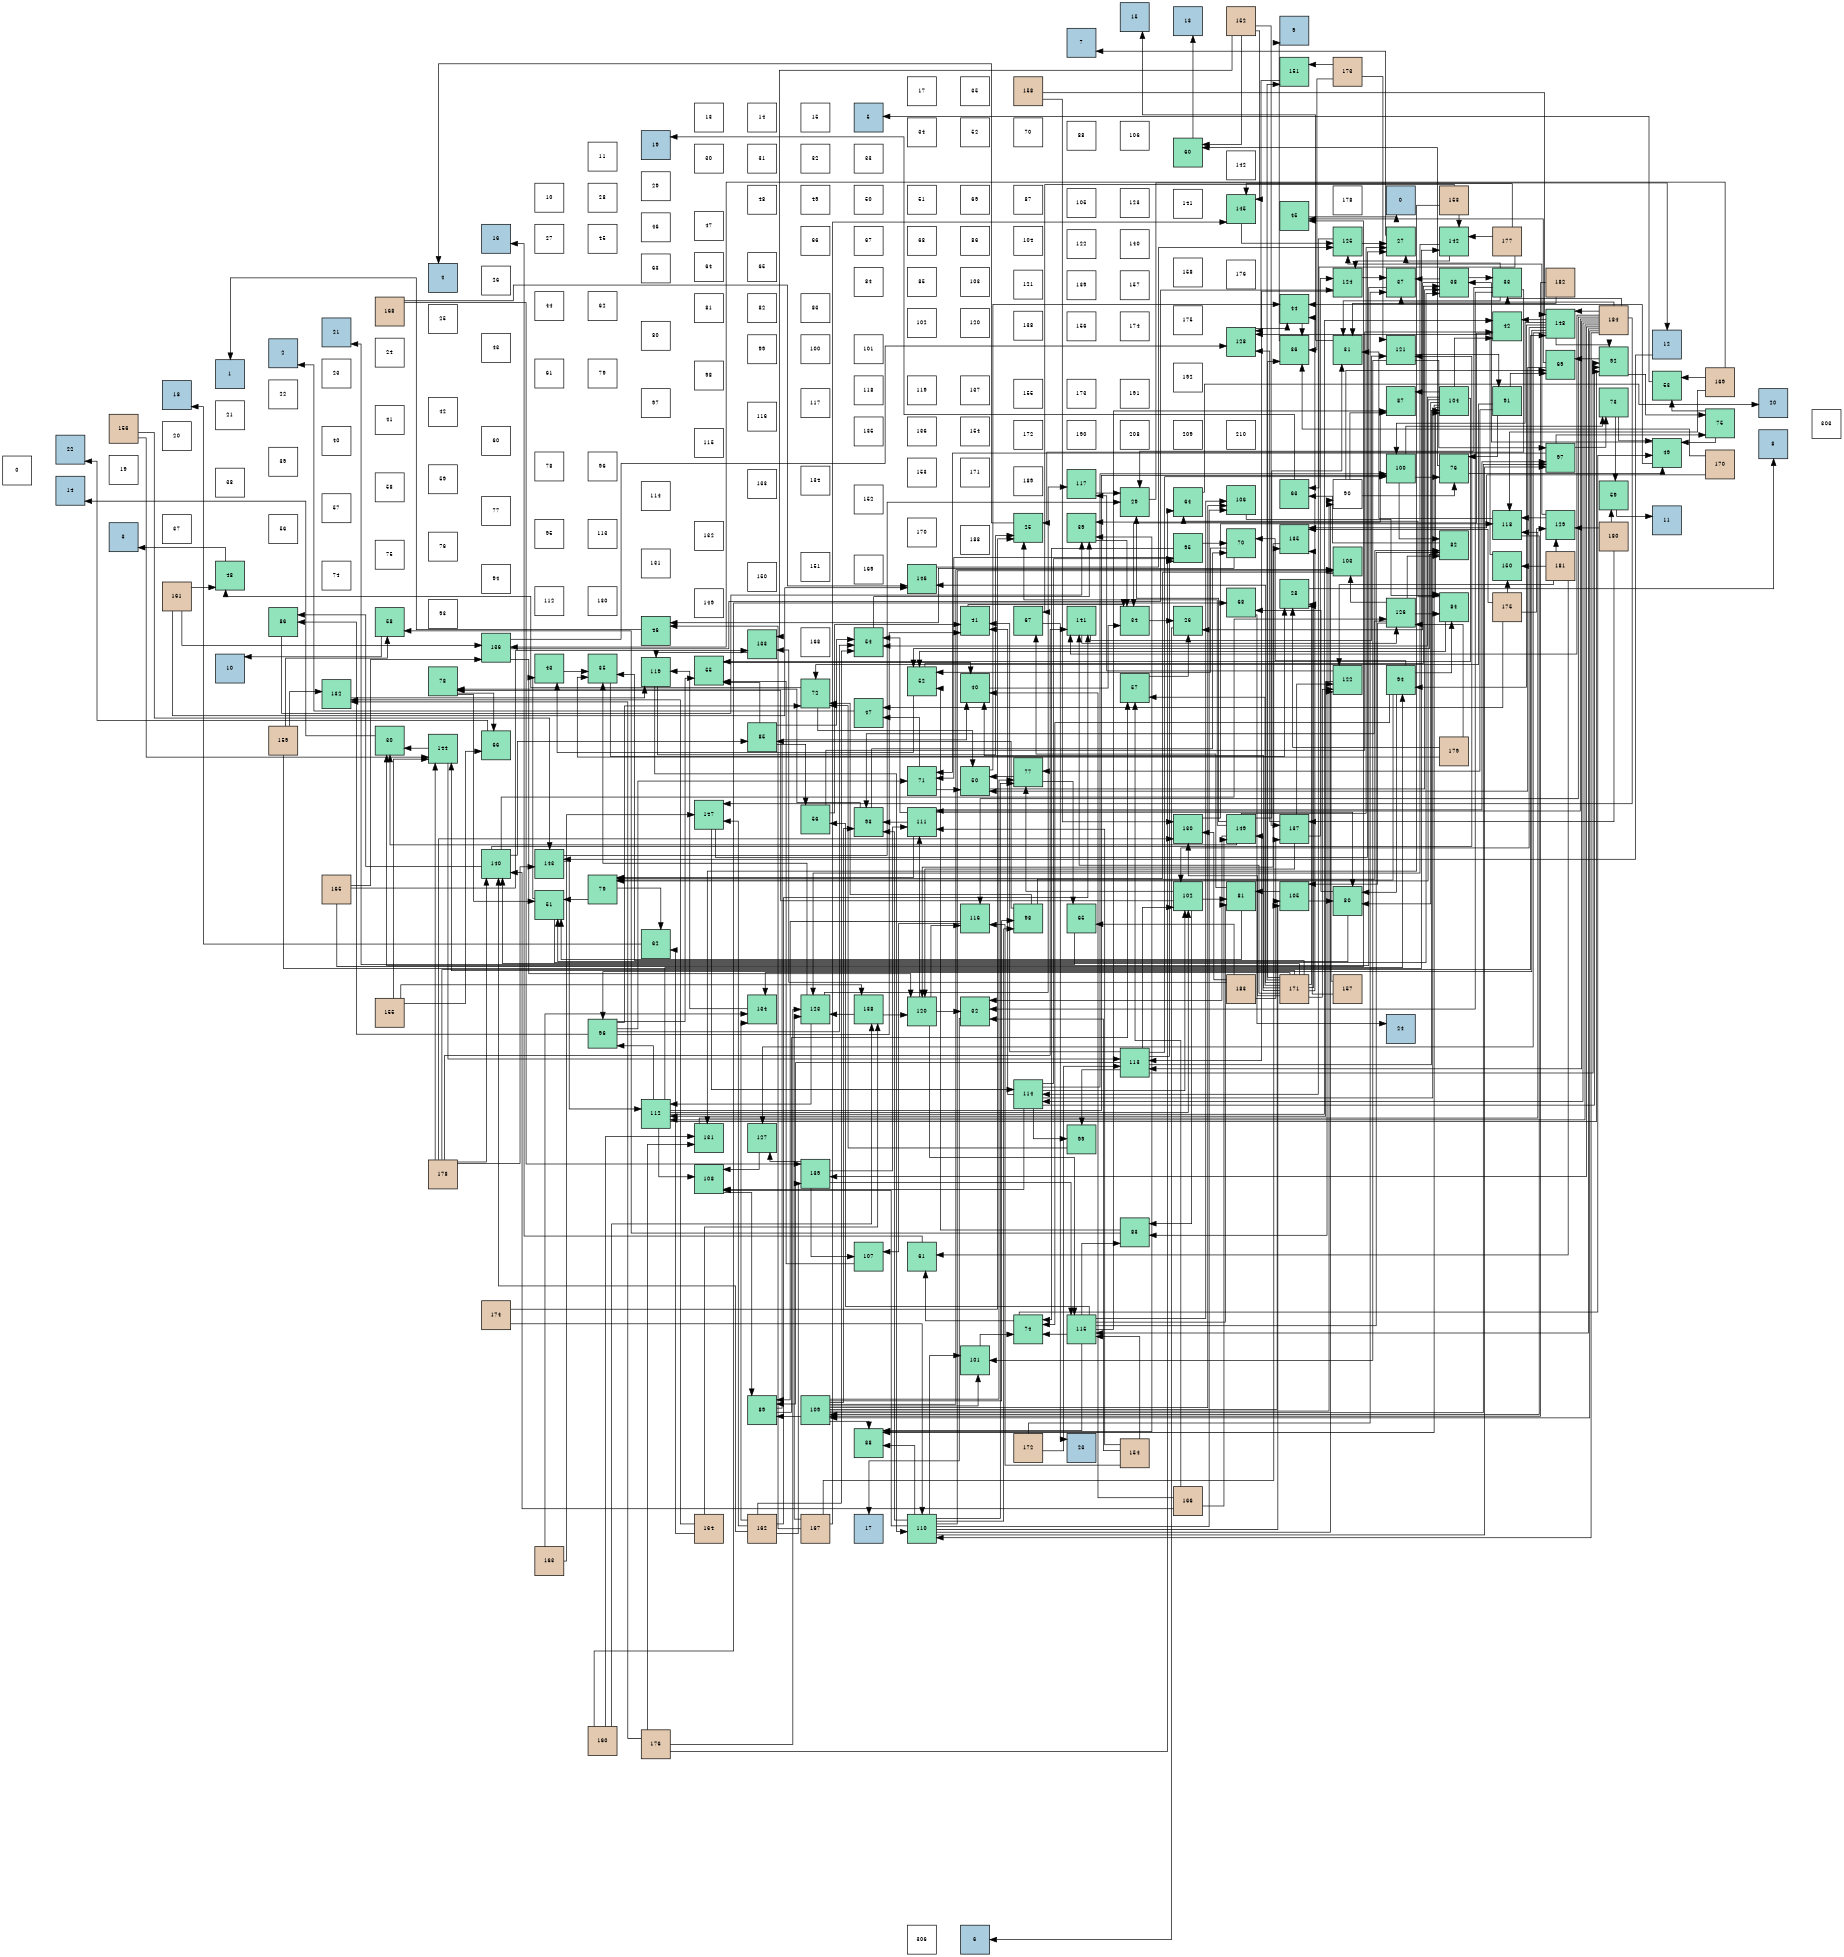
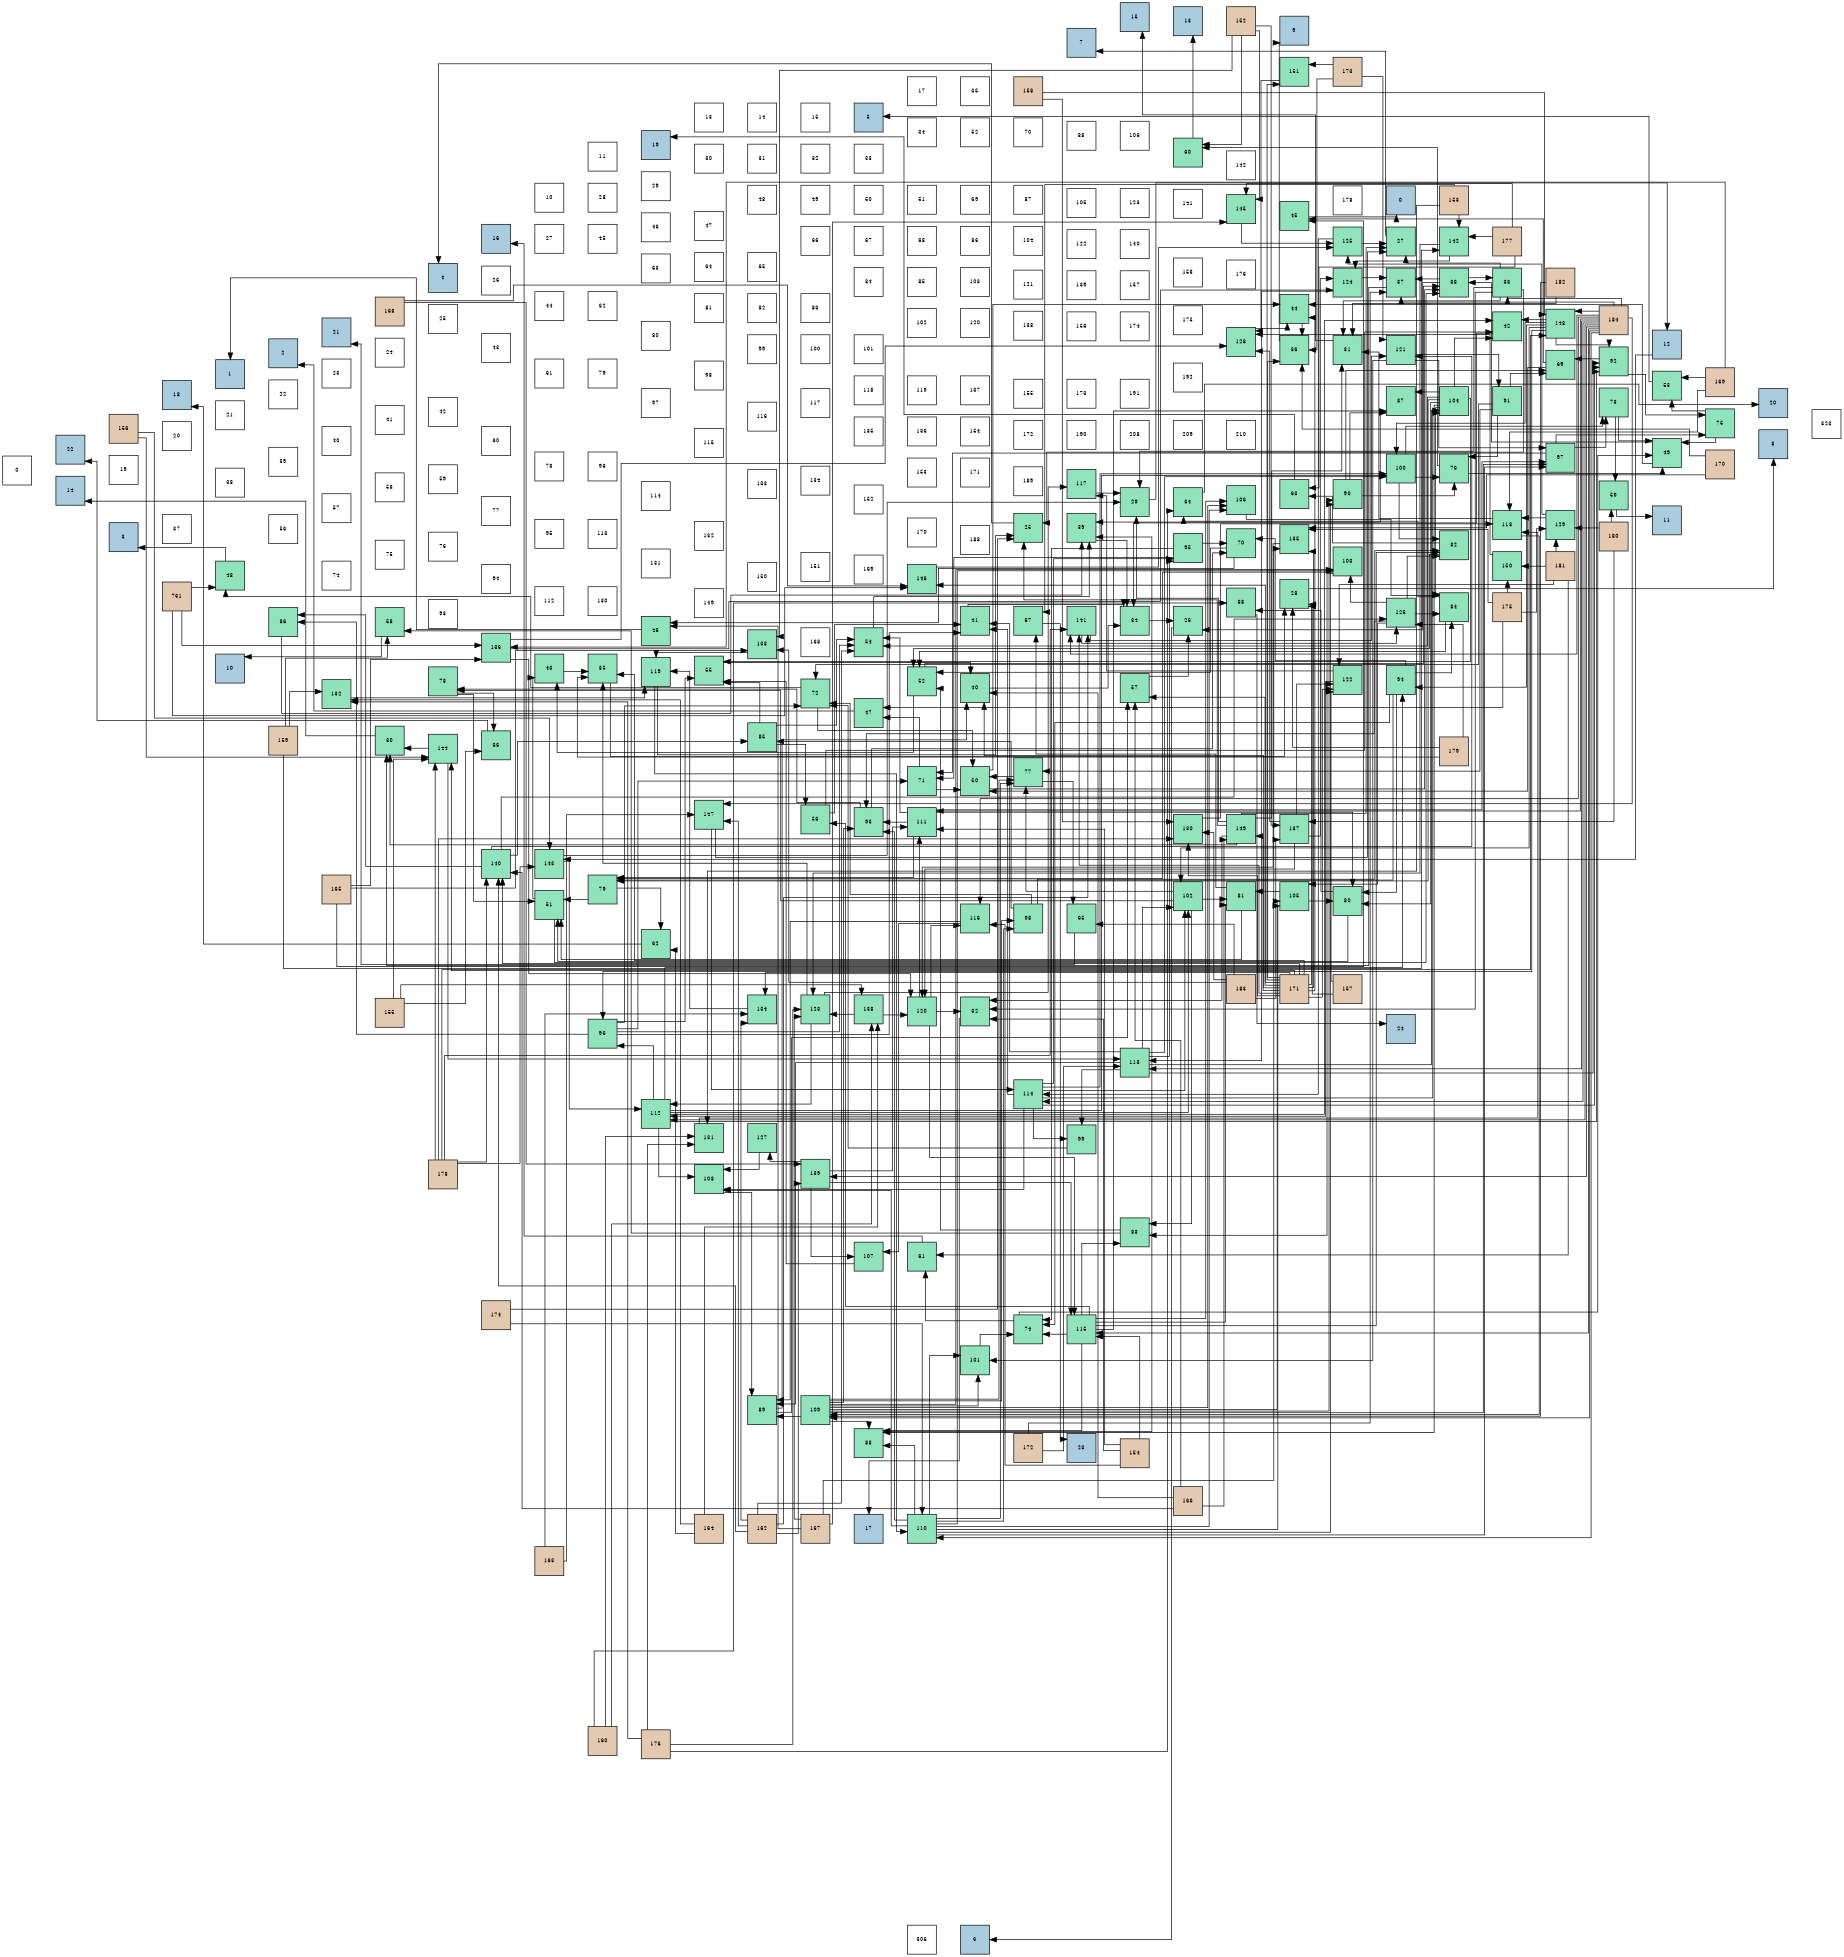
node "303": label "303" -> "323"
node "90": fillcolor #ffffff -> #91e3bb
node "161": label "161" -> "761"
edge "148" -> "127": removed
